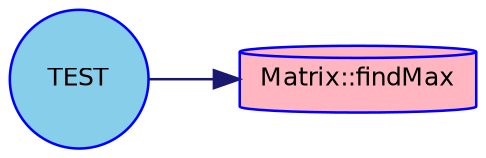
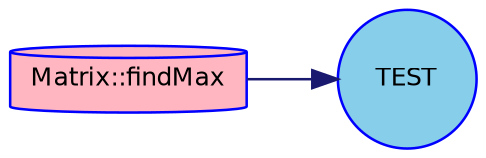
edge "TEST" -> "Matrix::findMax": reversed
